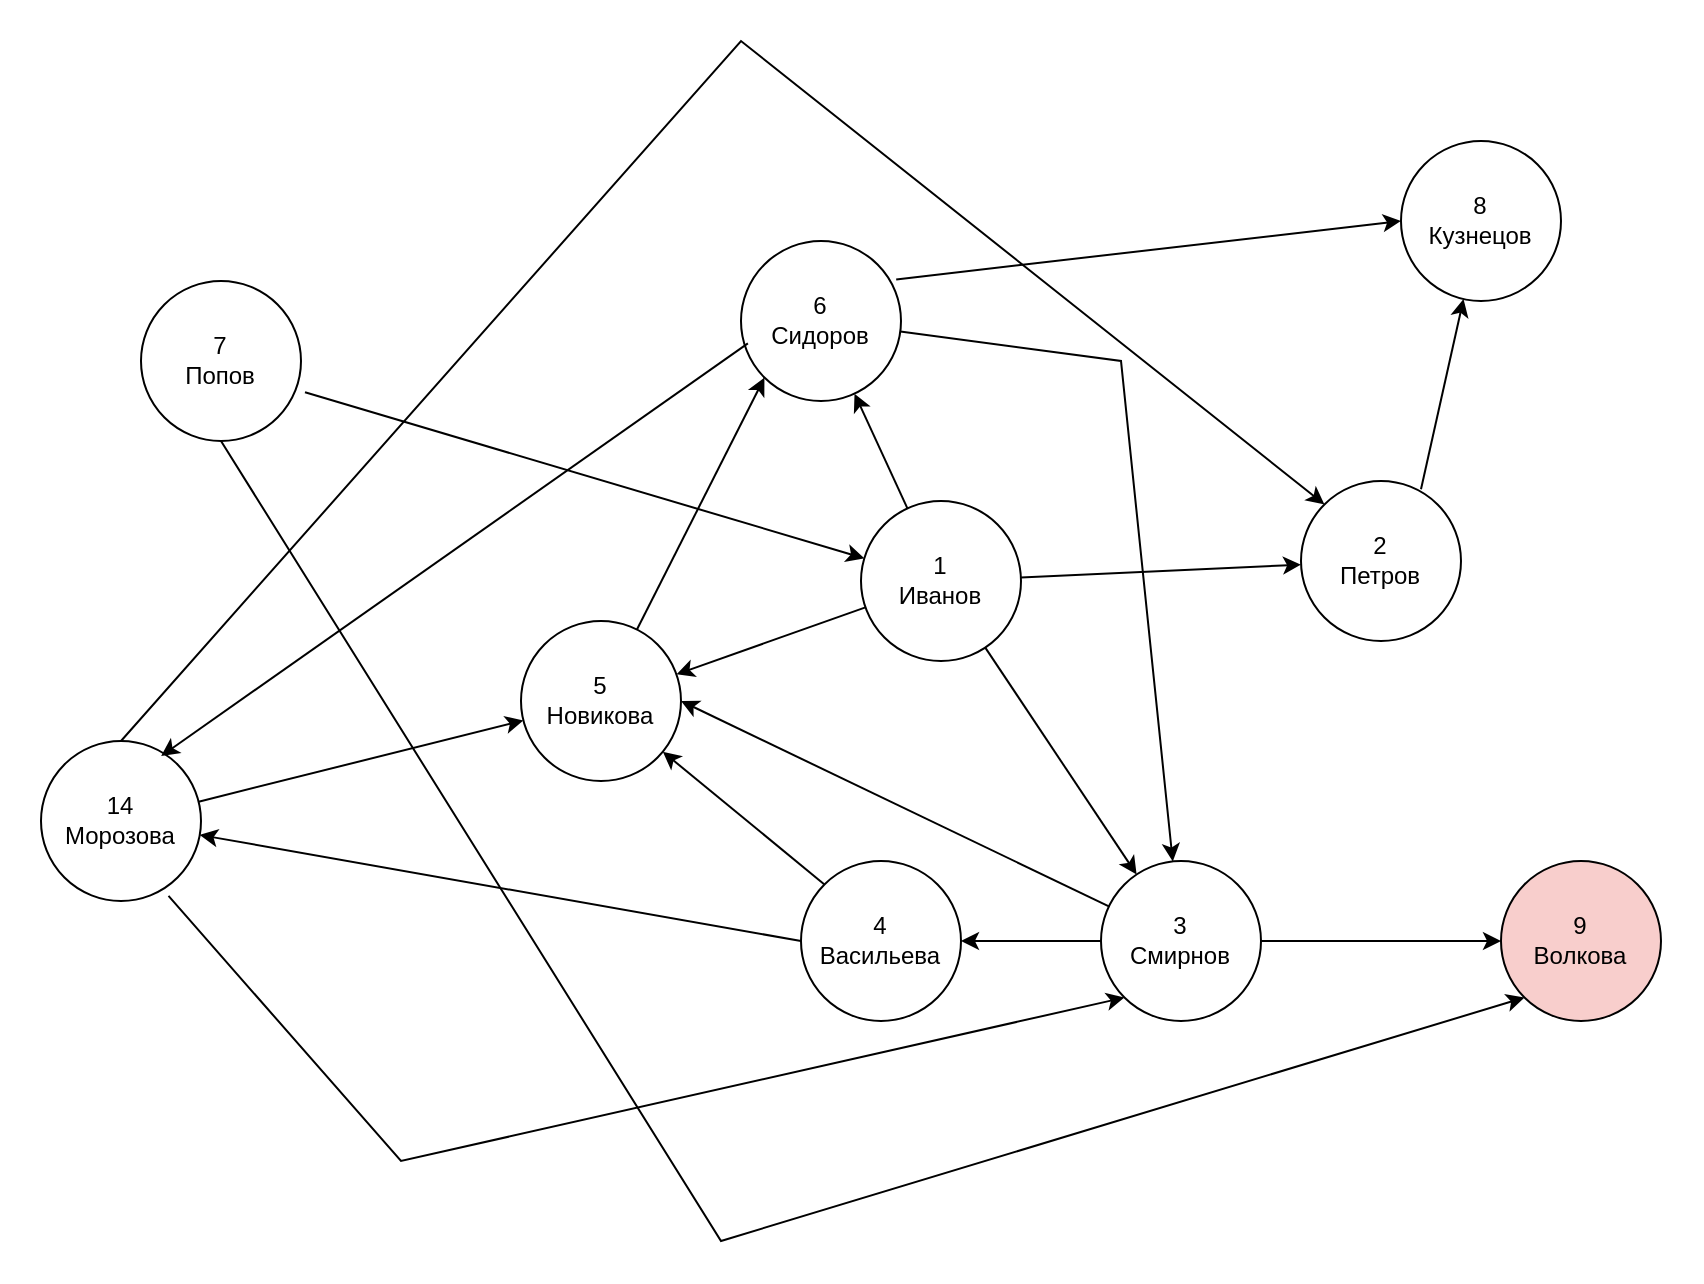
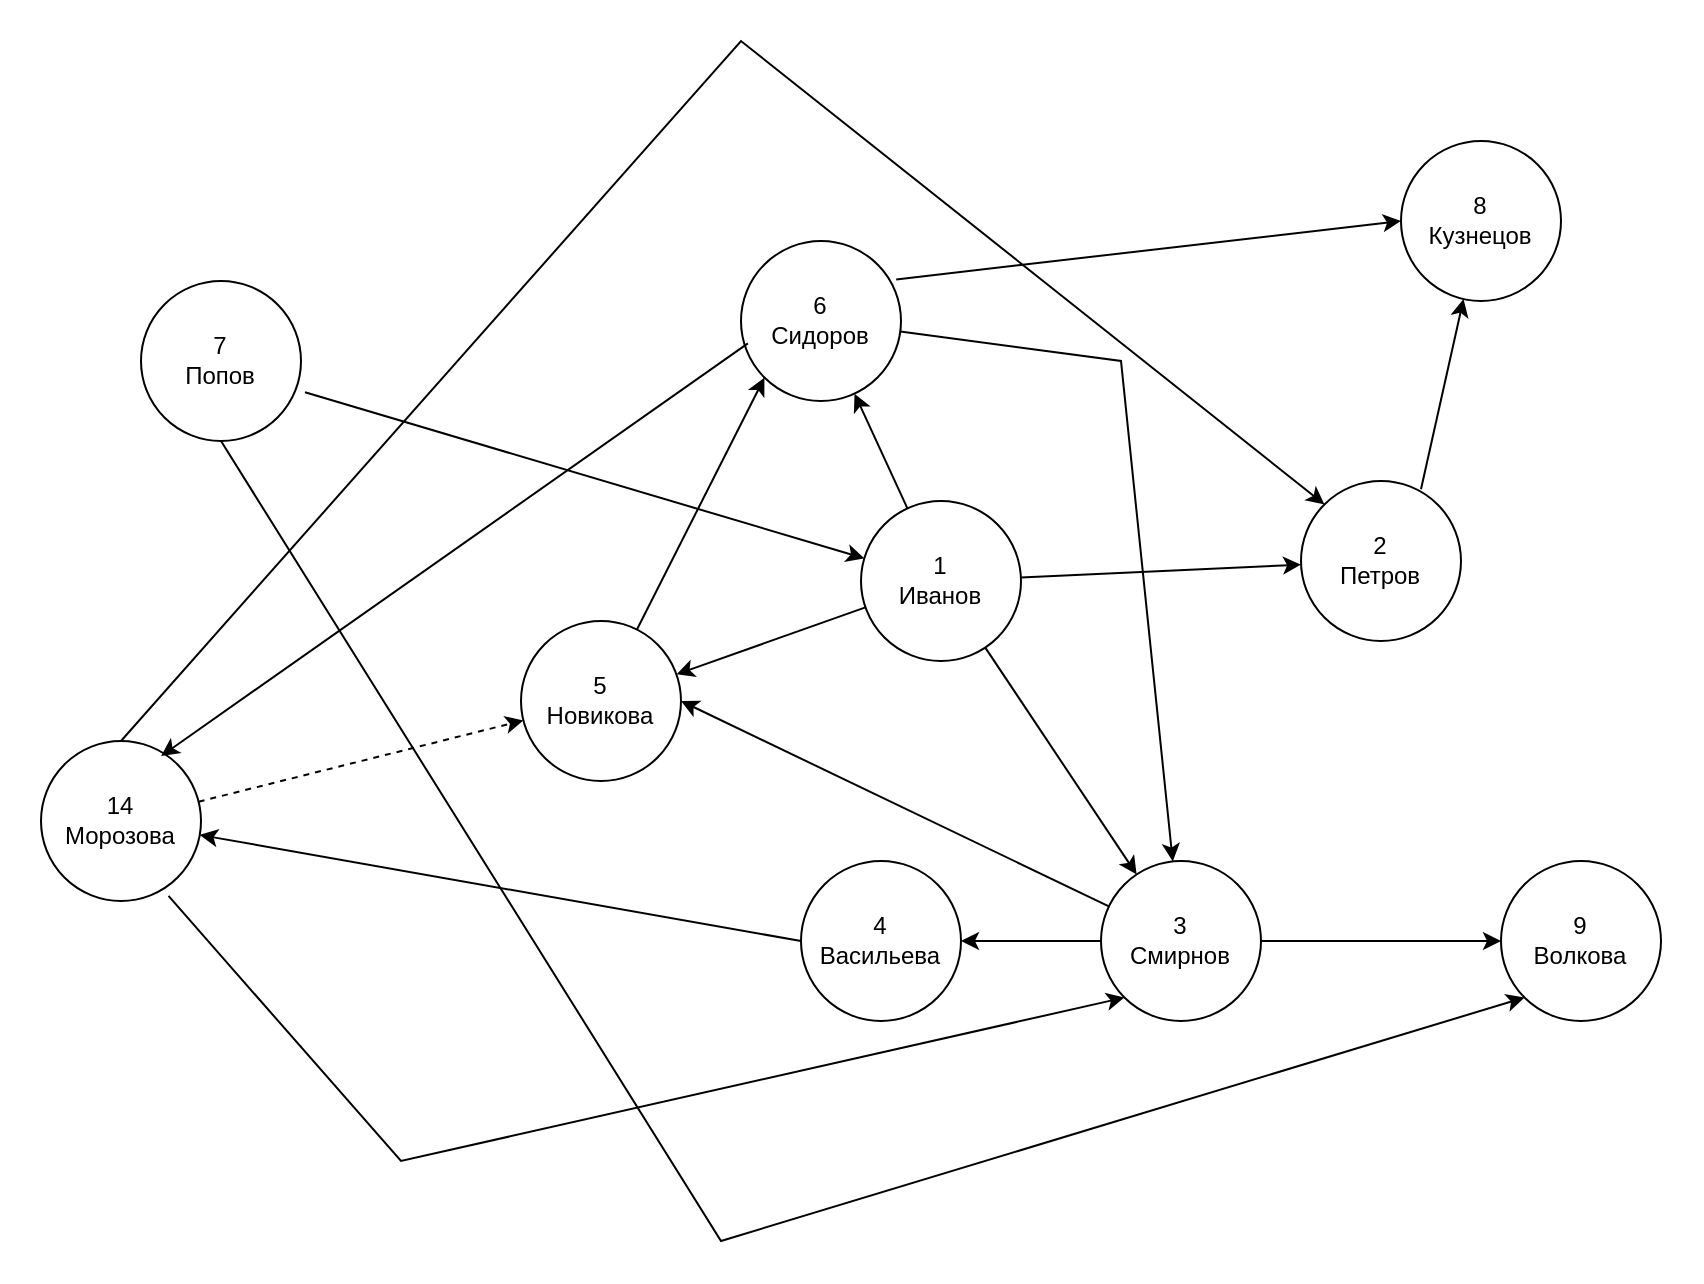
edge "14 Морозова" -> "5 Новикова": style solid -> dashed
edge "4 Васильева" -> "5 Новикова": removed
node "9 Волкова": fillcolor #f8cecc -> #ffffff
